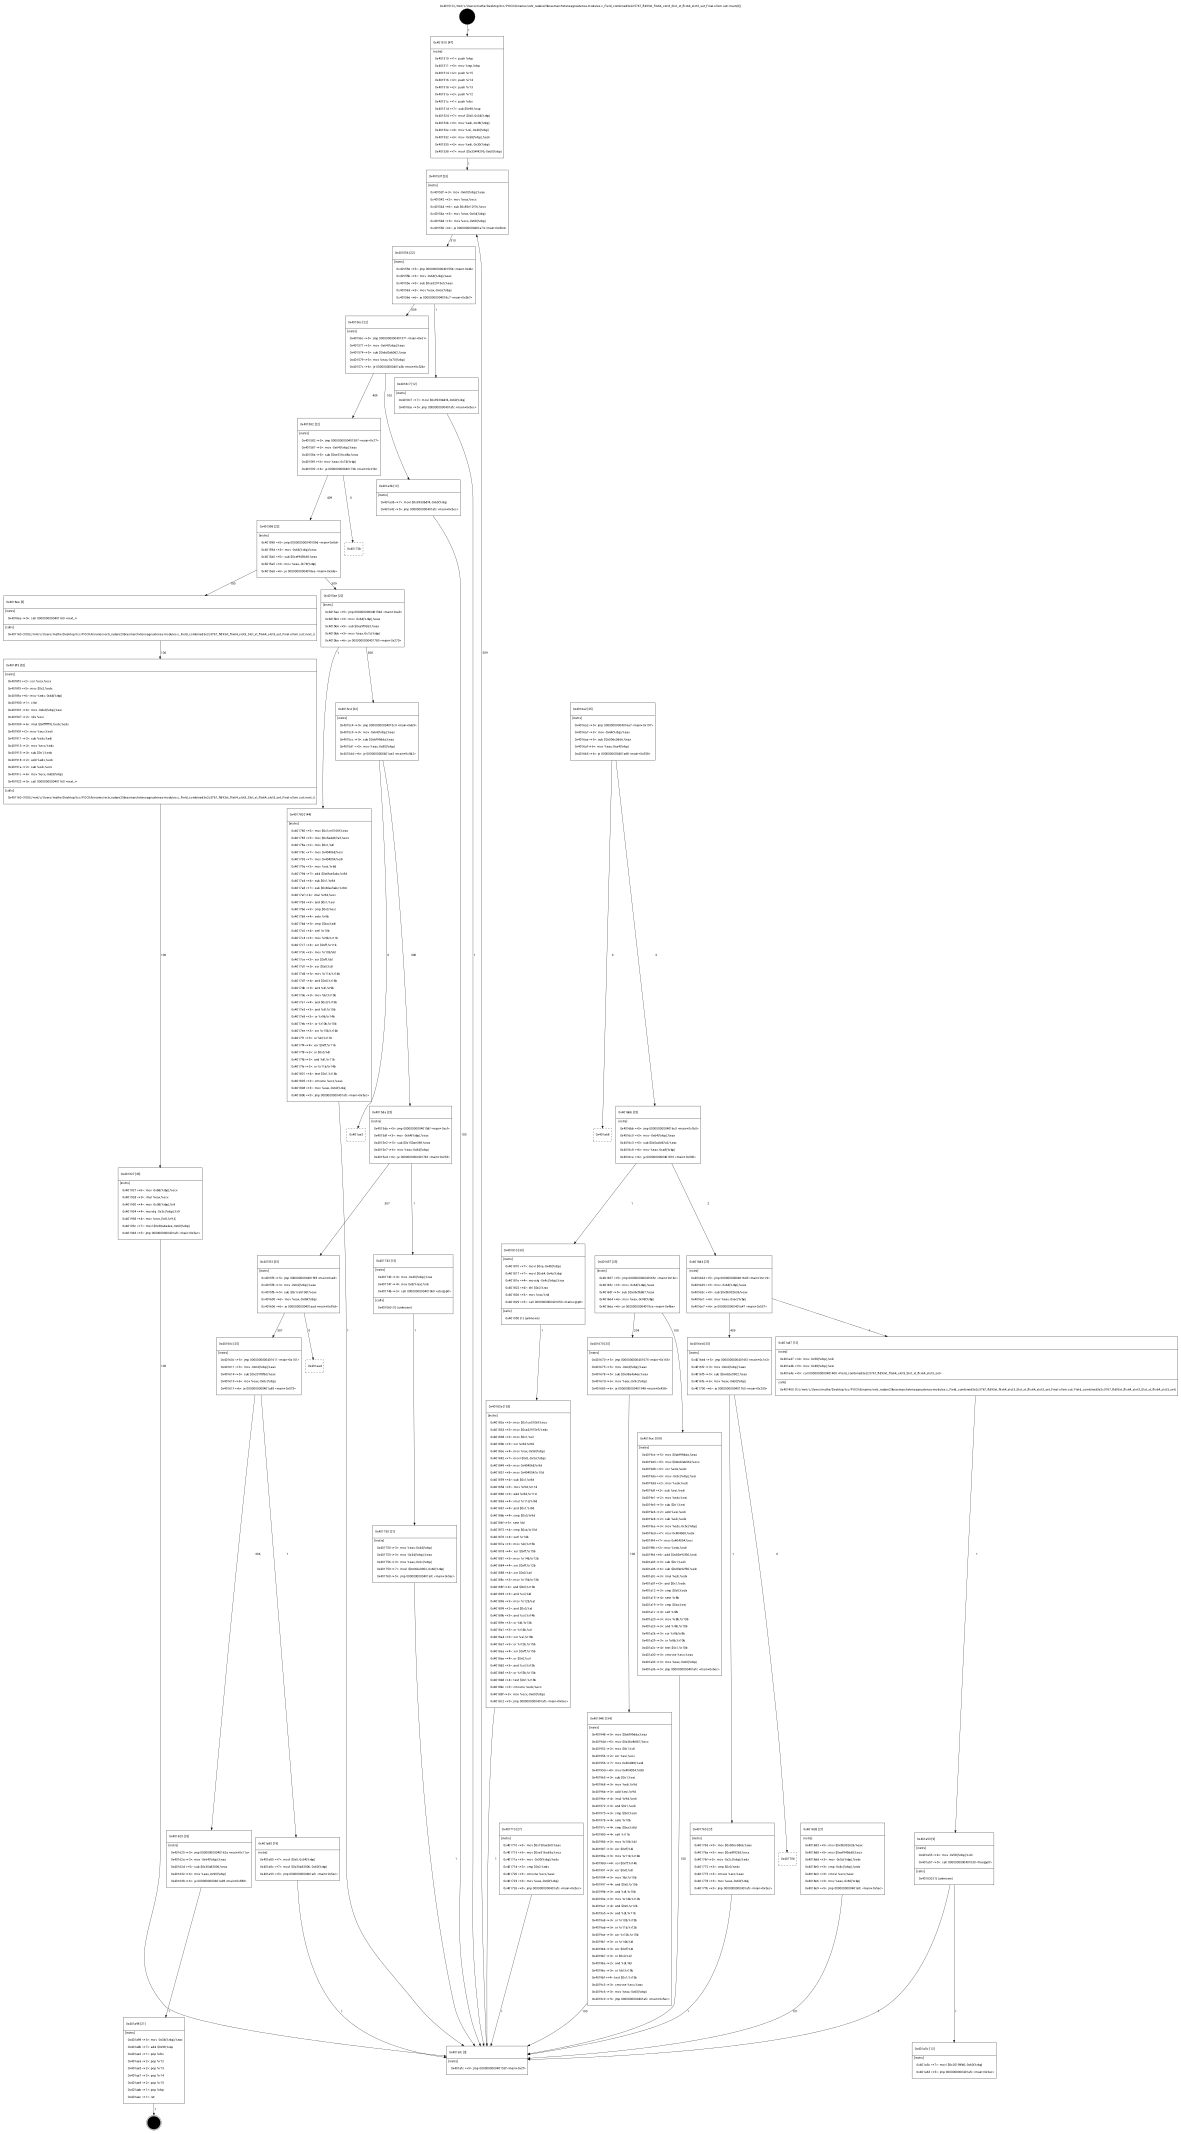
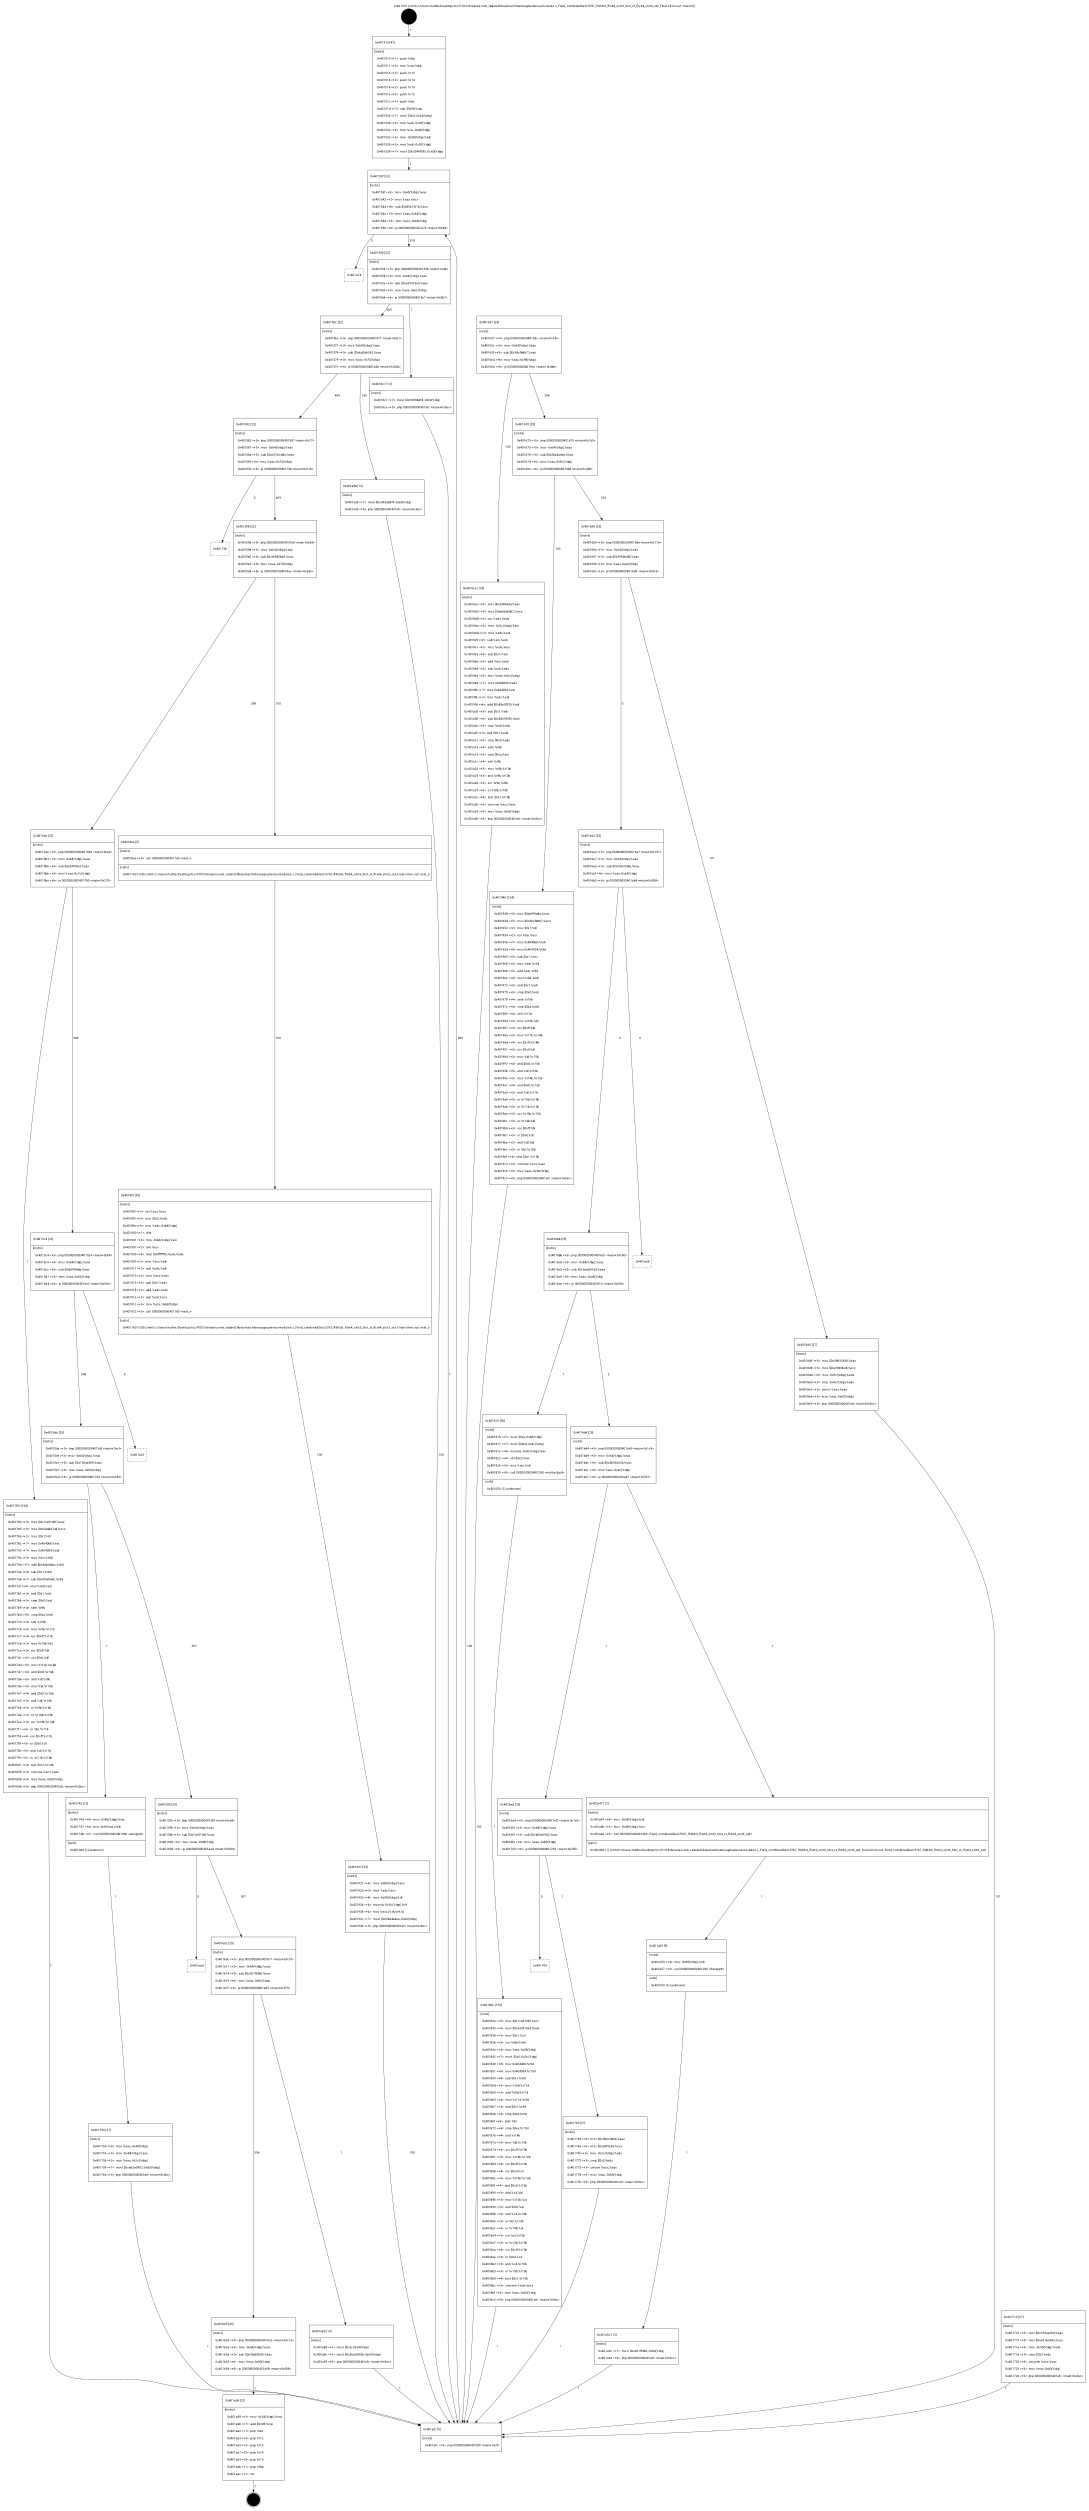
node "0x401a74": added
node "0x401689 [25]": added
edge "0x4016d4 [25]" -> "0x4016ed [25]": label " 409" -> " 1"
edge "0x401a53 [9]" -> "0x401afc [5]": now "0x401a5c [12]" -> "0x401afc [5]"
